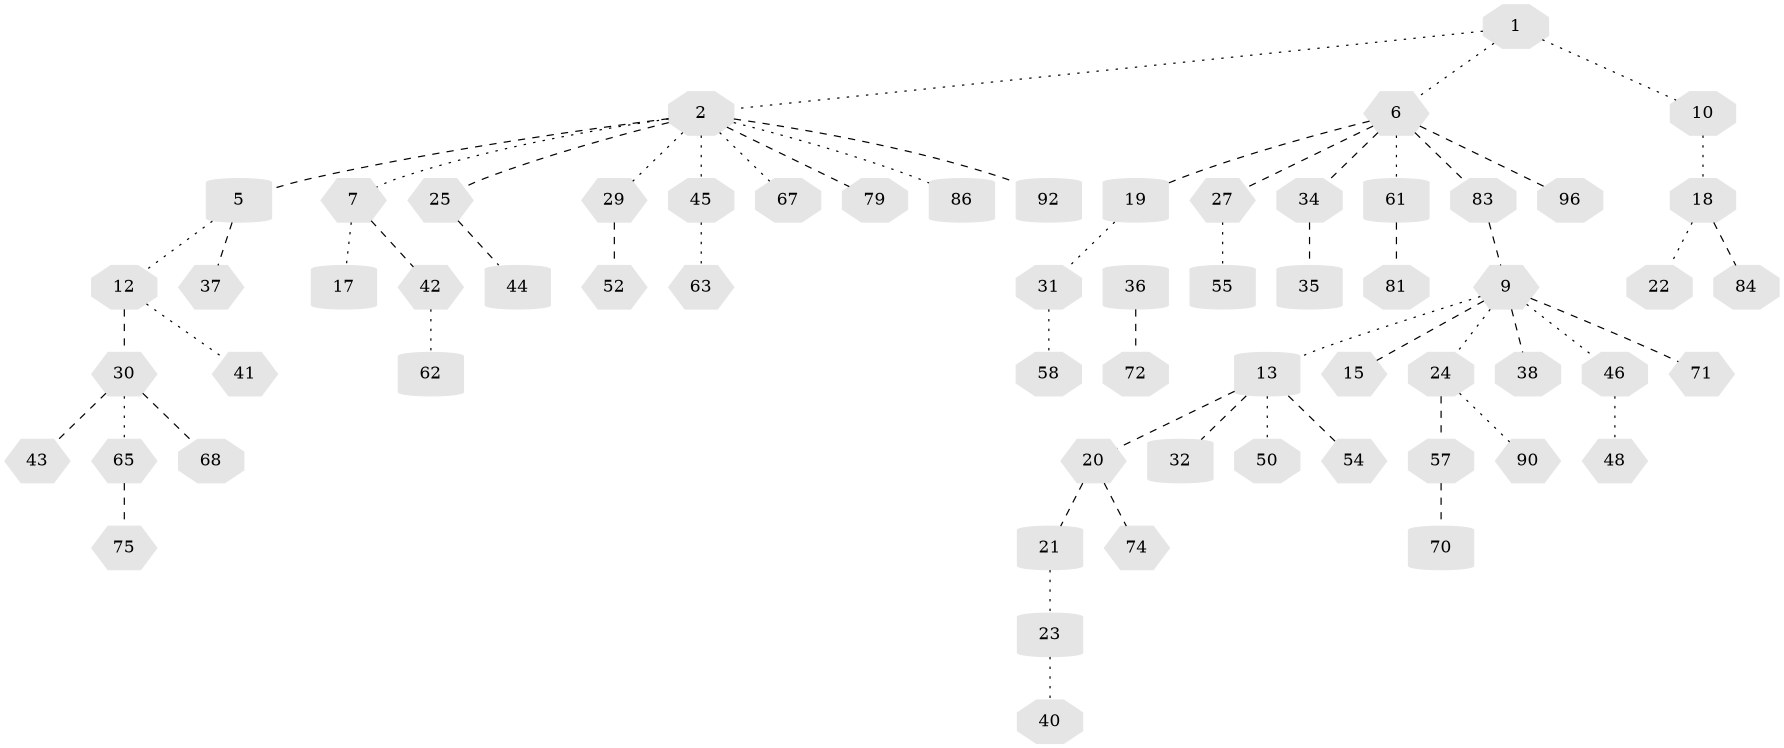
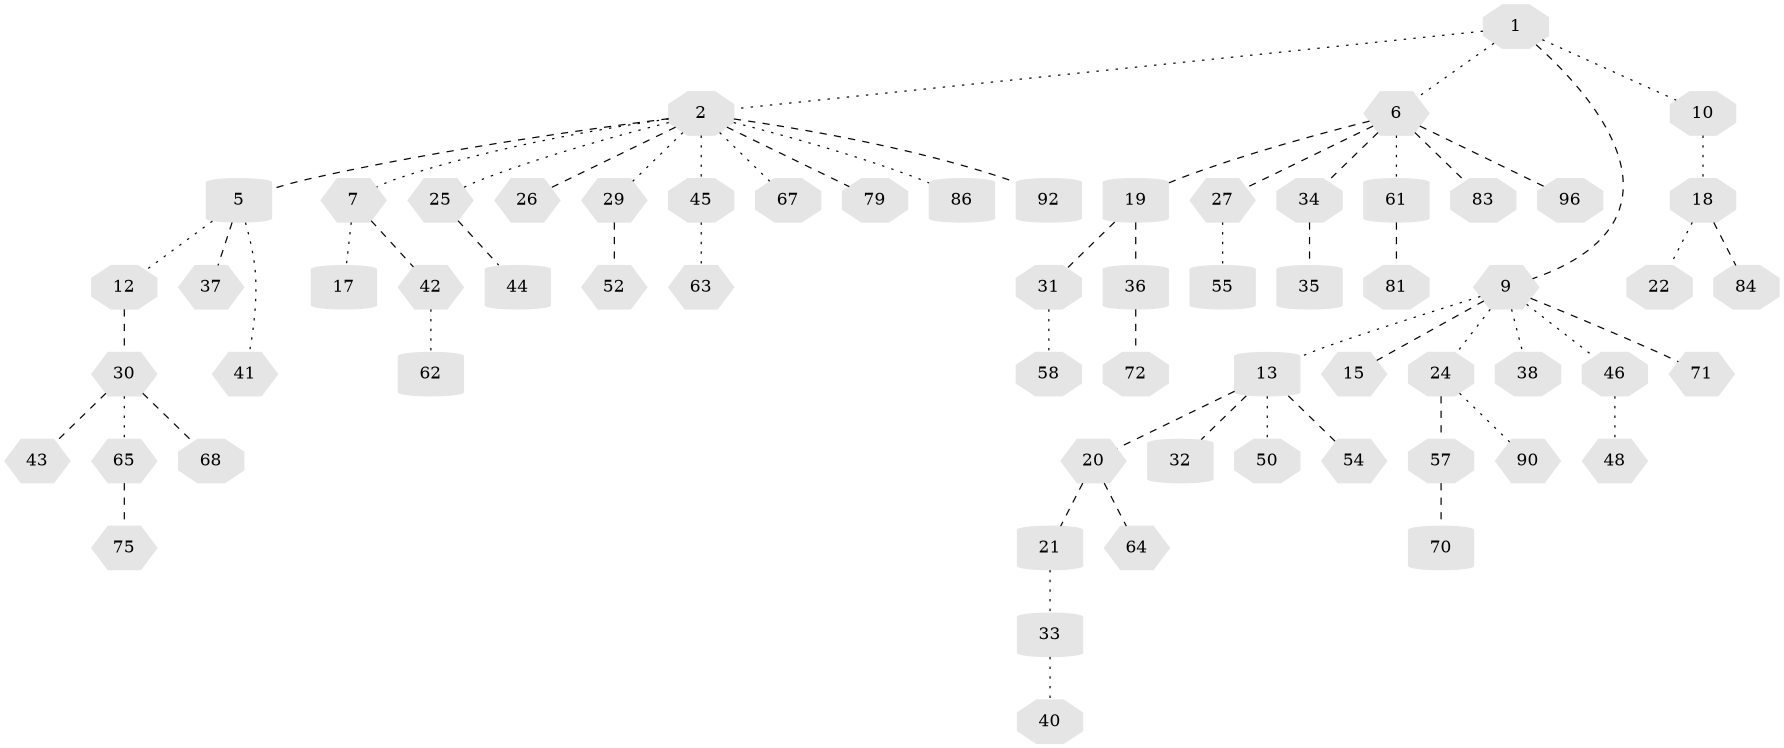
edge "2" -- "25": style dashed -> dotted
node "26": added
edge "19" -- "36": added
edge "83" -- "9": now "1" -- "9"
edge "19" -- "31": style dotted -> dashed
edge "12" -- "41": now "5" -- "41"
edge "9" -- "38": style dashed -> dotted
node "74": label "74" -> "64"
node "23": label "23" -> "33"
